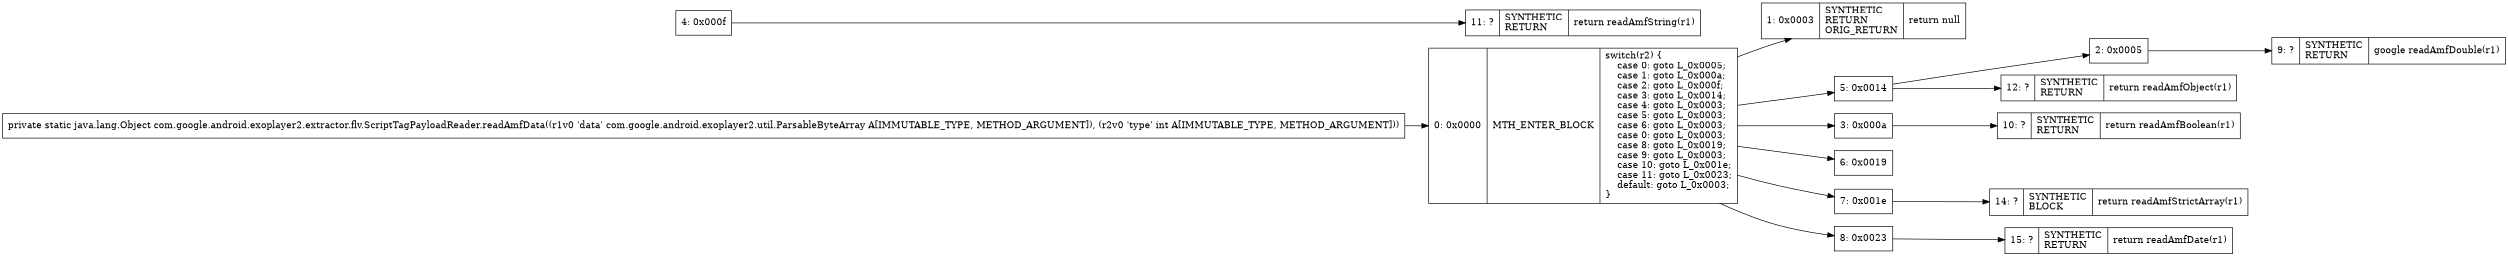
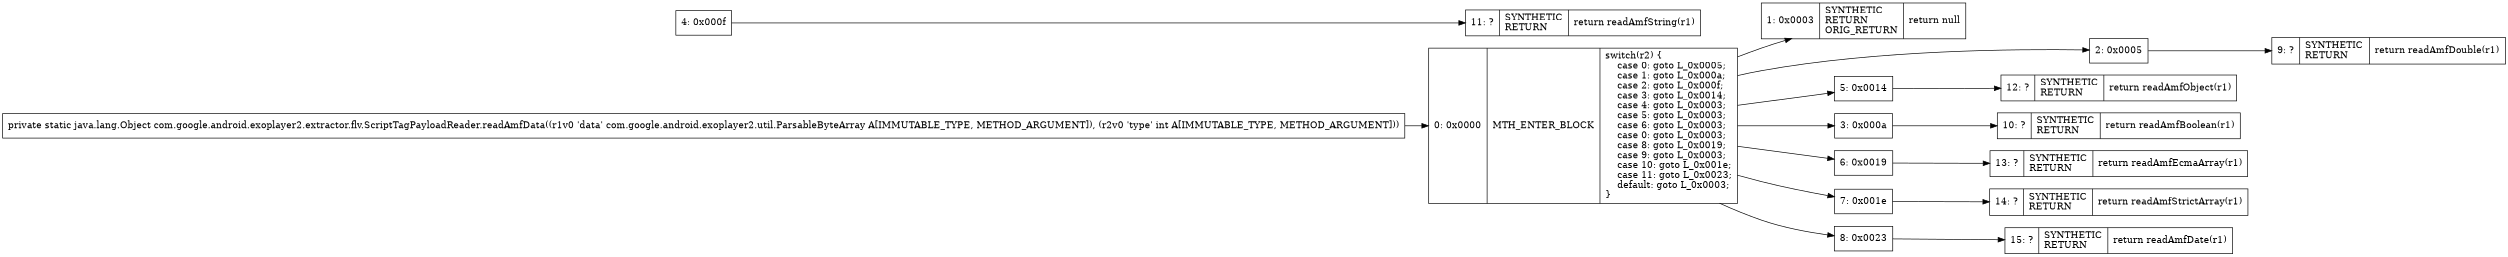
node "9: ?": text "google readAmfDouble(r1)" -> "return readAmfDouble(r1)"
edge "5: 0x0014" -> "2: 0x0005": now "0: 0x0000" -> "2: 0x0005"
node "13: ?": added
node "14: ?": text "BLOCK" -> "RETURN"
